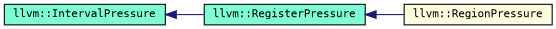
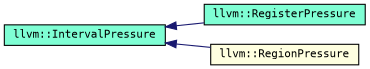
edge "llvm::RegionPressure" -> "llvm::RegisterPressure": now "llvm::RegionPressure" -> "llvm::IntervalPressure"
